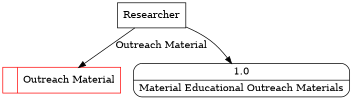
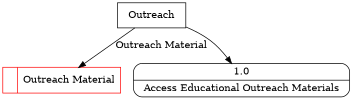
node "Researcher": label "Researcher" -> "Outreach"
node "1.0": text "Material Educational Outreach Materials" -> "Access Educational Outreach Materials"
